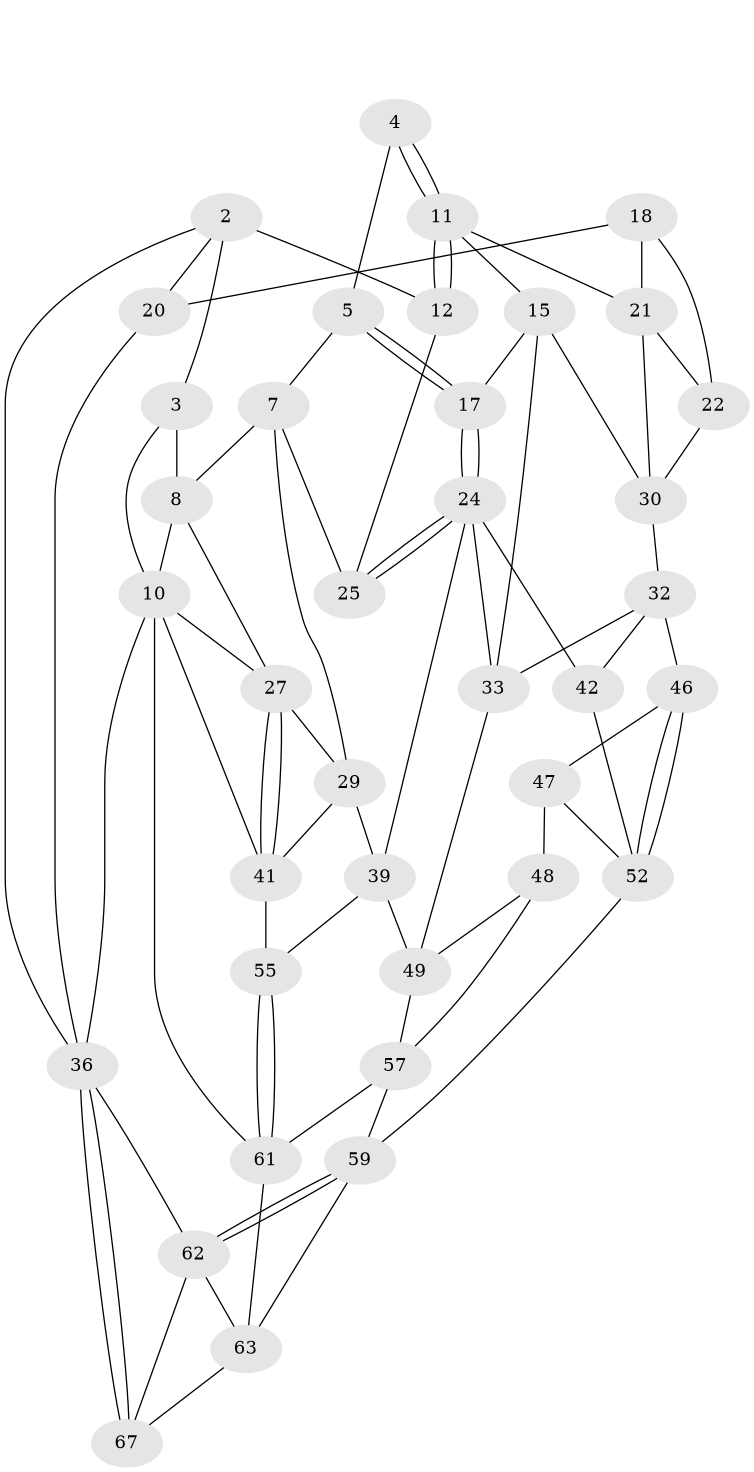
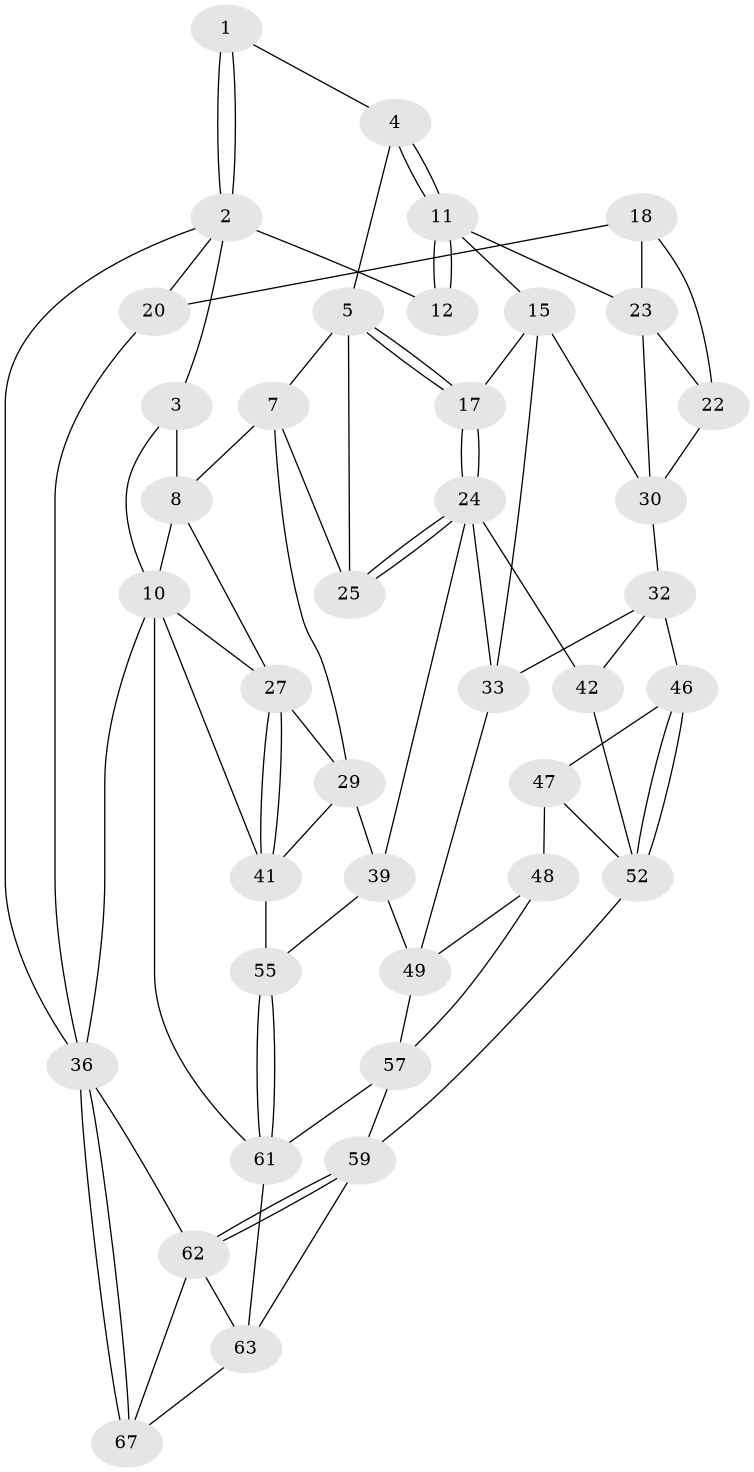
node "1": added
node "21": label "21" -> "23"
edge "12" -- "25": now "5" -- "25"
